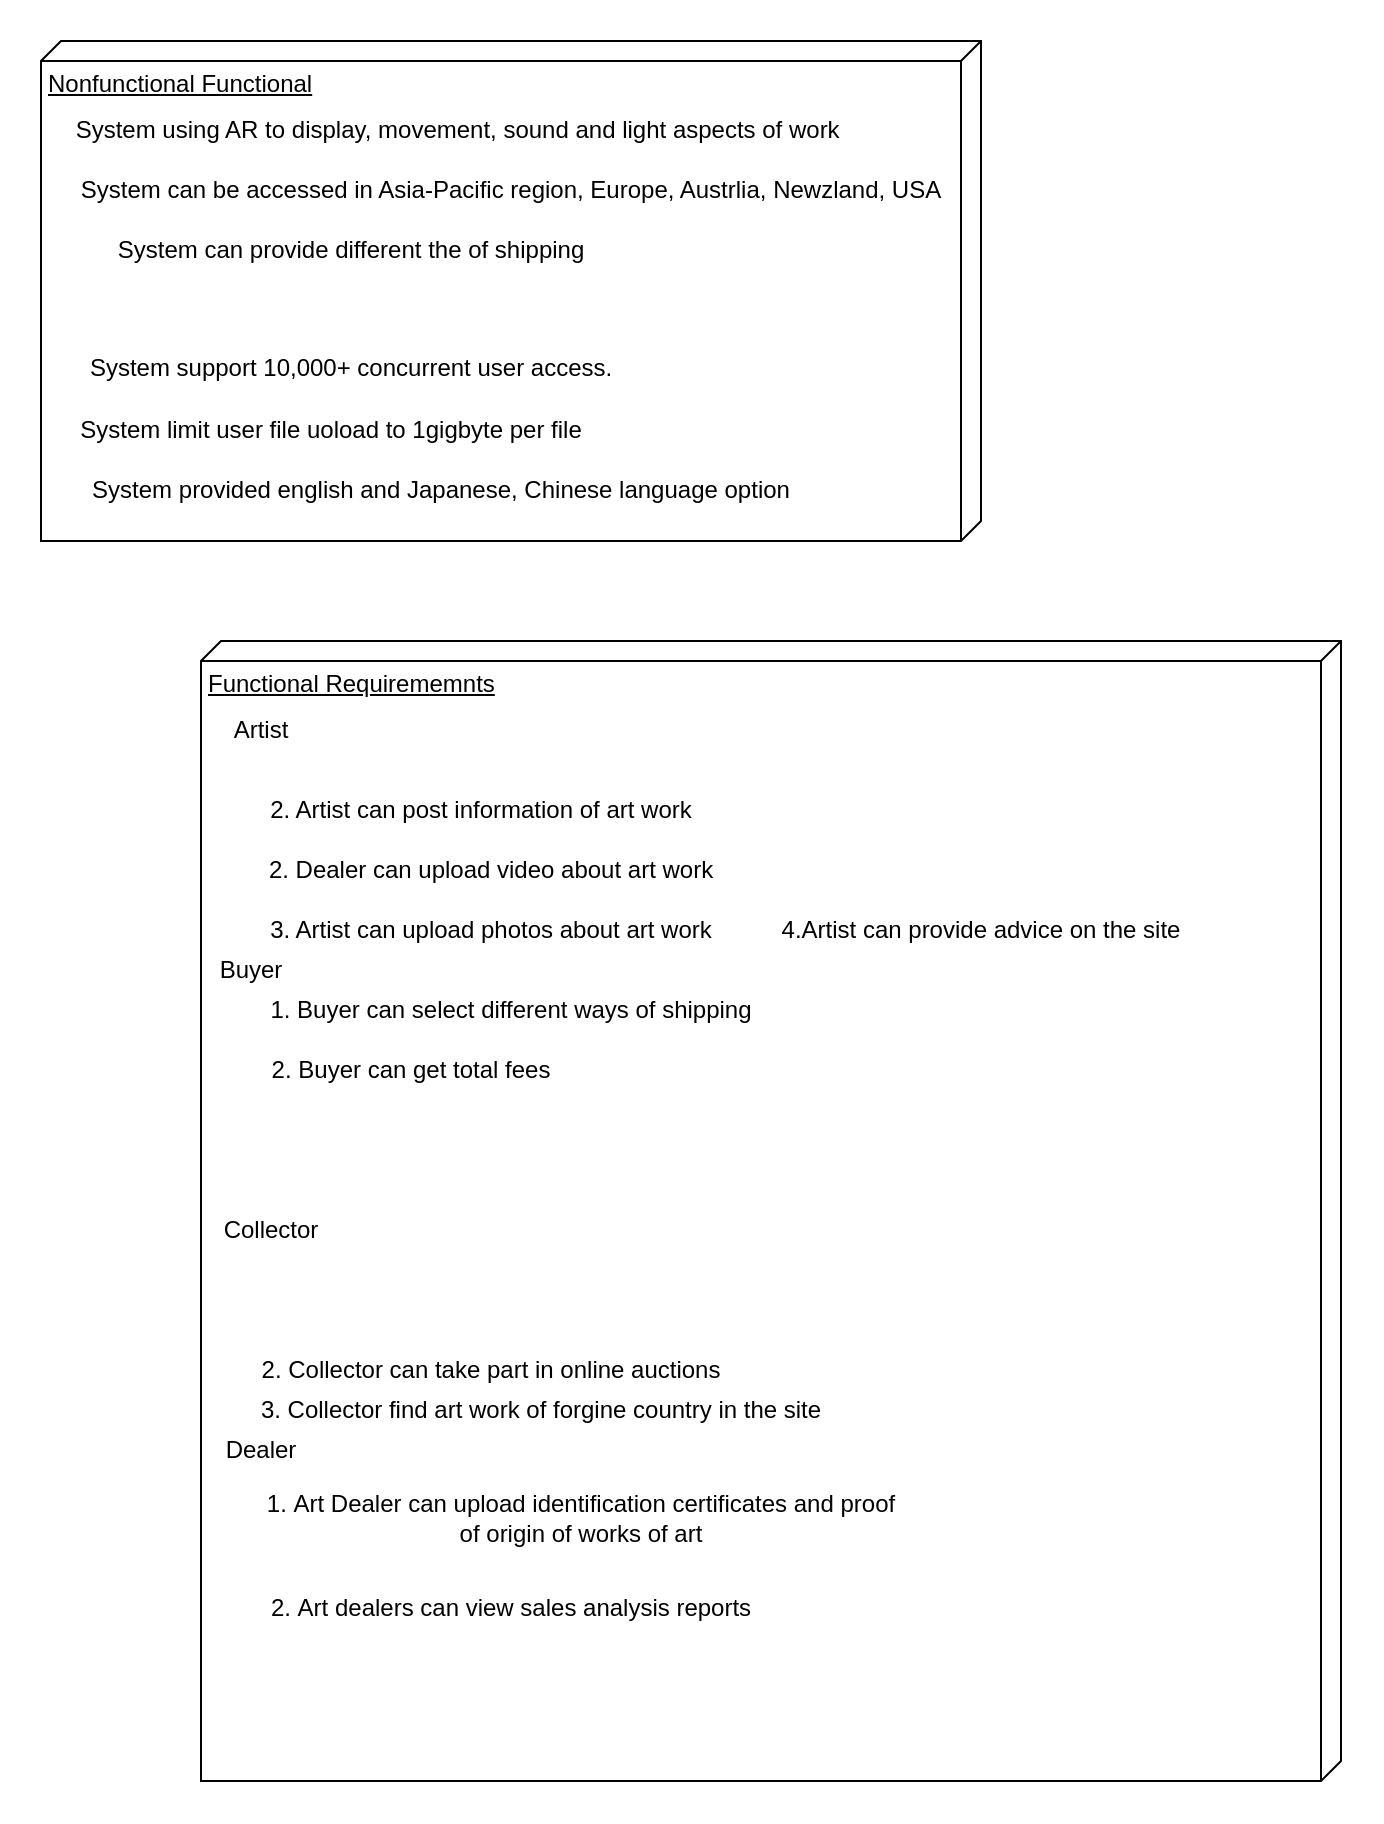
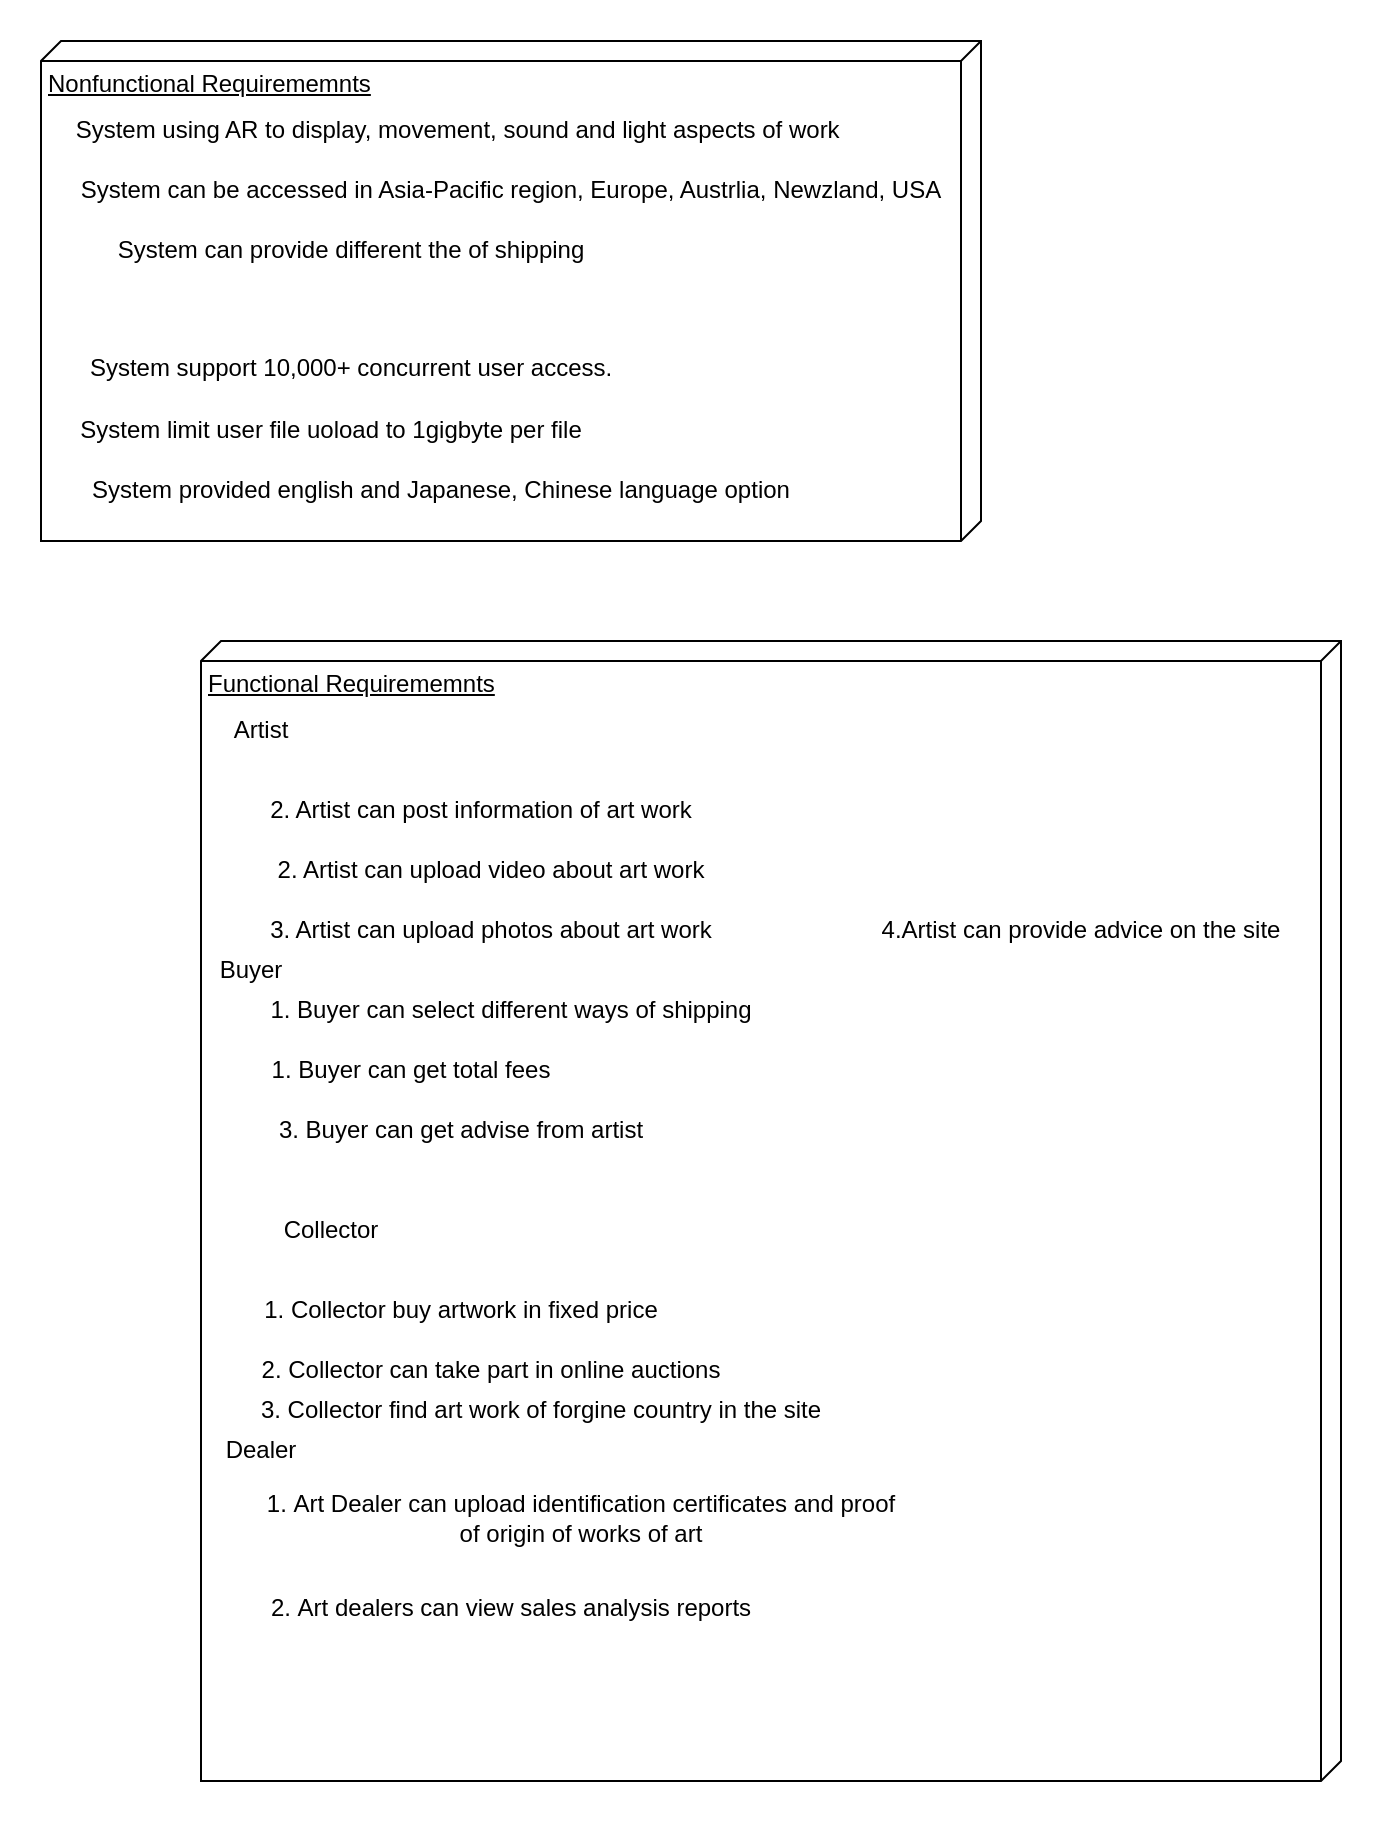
node "Nonfunctional Functional": label "Nonfunctional Functional" -> "Nonfunctional Requirememnts"
node "2. Dealer can upload video about art work": label "2. Dealer can upload video about art work" -> "2. Artist can upload video about art work"
node "4.Artist can provide advice on the site": moved (981, 931) -> (1081, 931)
node "2. Buyer can get total fees": label "2. Buyer can get total fees" -> "1. Buyer can get total fees"
node "3. Buyer can get advise from artist": added
node "Collector": moved (271, 1231) -> (331, 1231)
node "1. Collector buy artwork in fixed price": added
